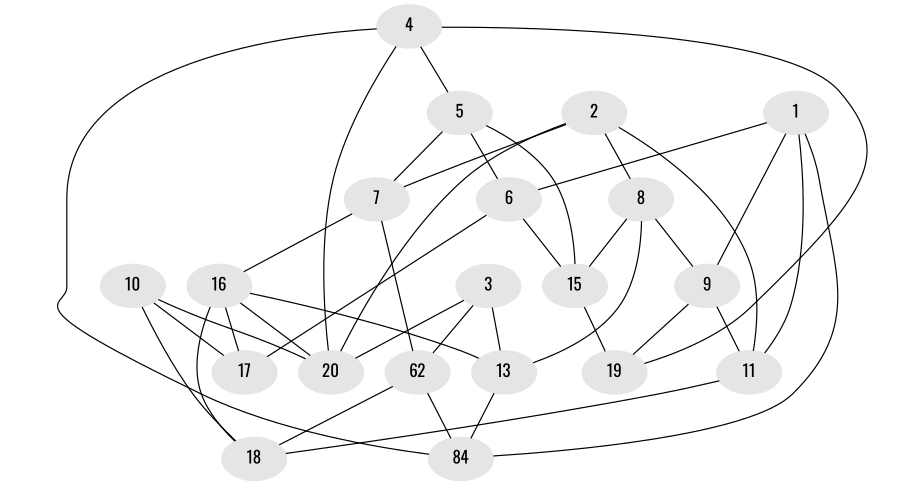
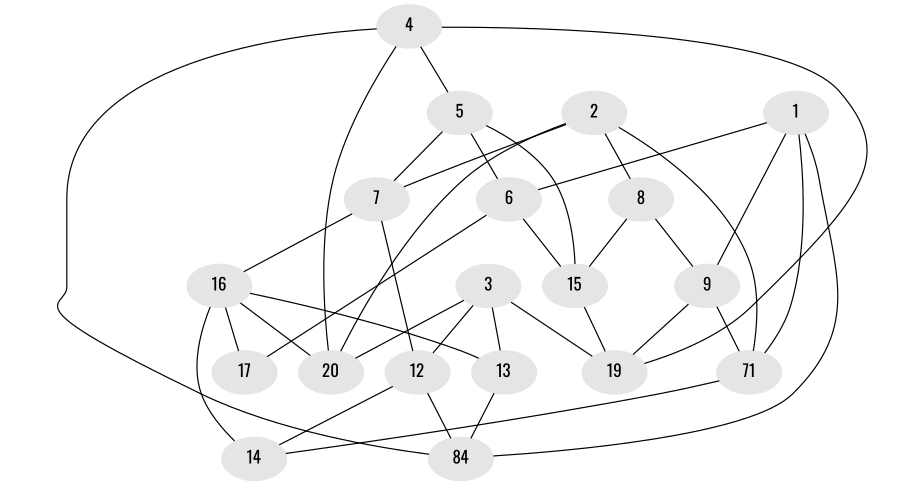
node "10": removed
edge "8" -- "13": removed
edge "3" -- "19": added
node "62": label "62" -> "12"
node "11": label "11" -> "71"
node "18": label "18" -> "14"
